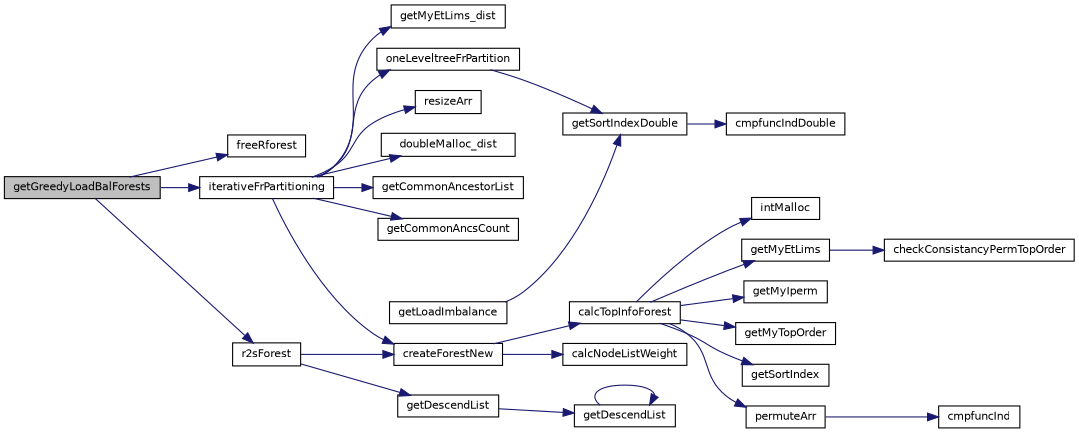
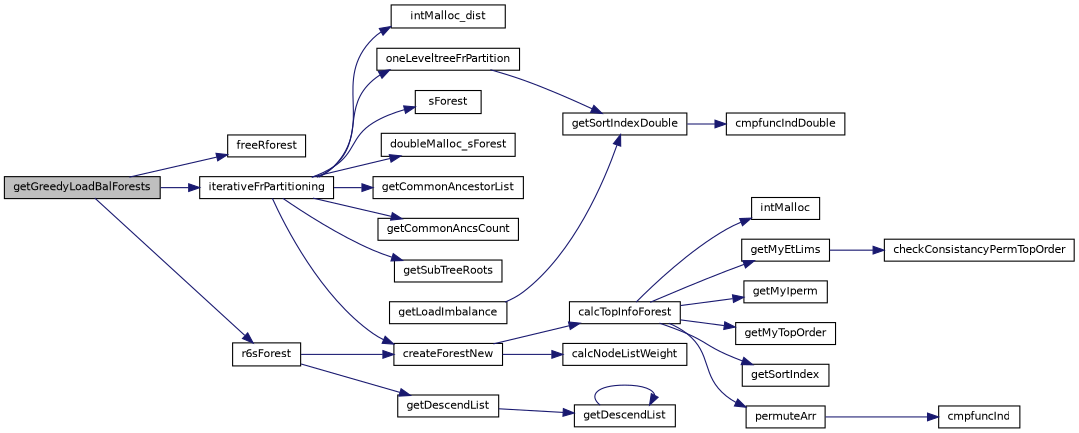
node "getMyEtLims_dist": label "getMyEtLims_dist" -> "intMalloc_dist"
node "resizeArr": label "resizeArr" -> "sForest"
node "doubleMalloc_dist": label "doubleMalloc_dist" -> "doubleMalloc_sForest"
node "getSubTreeRoots": added
node "r2sForest": label "r2sForest" -> "r6sForest"
